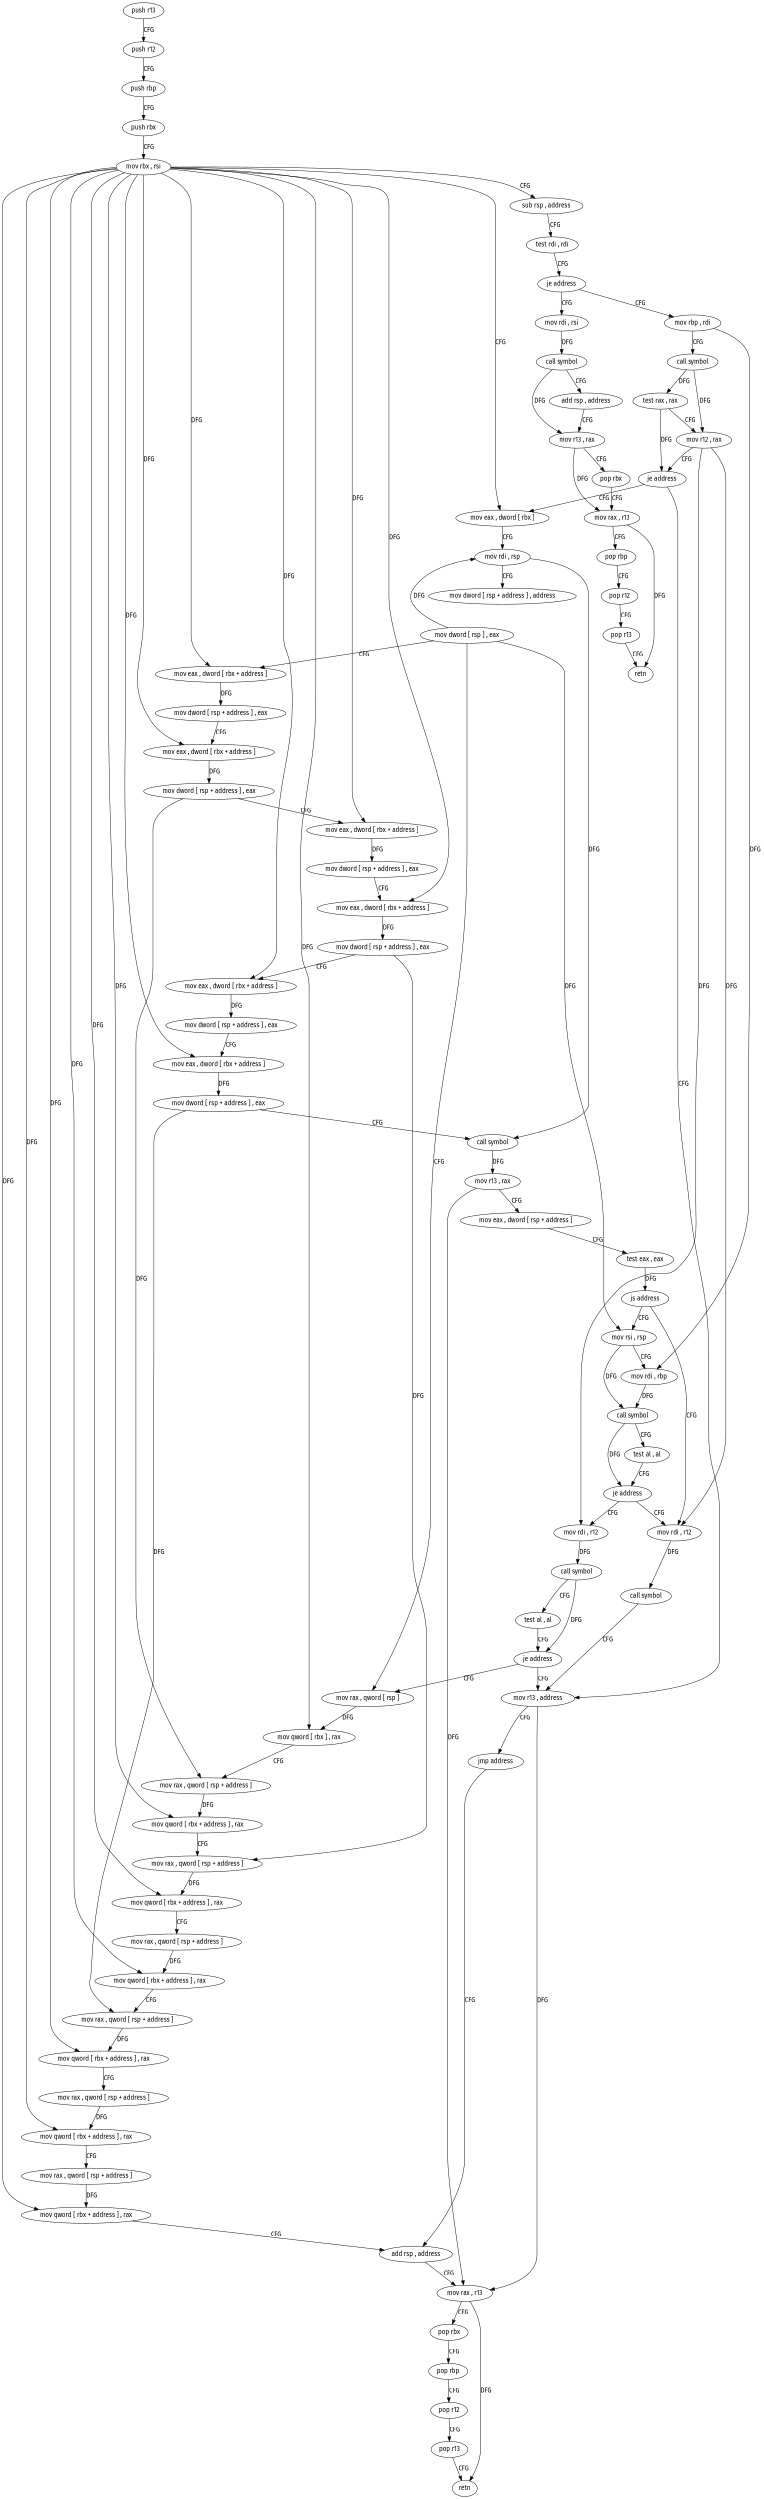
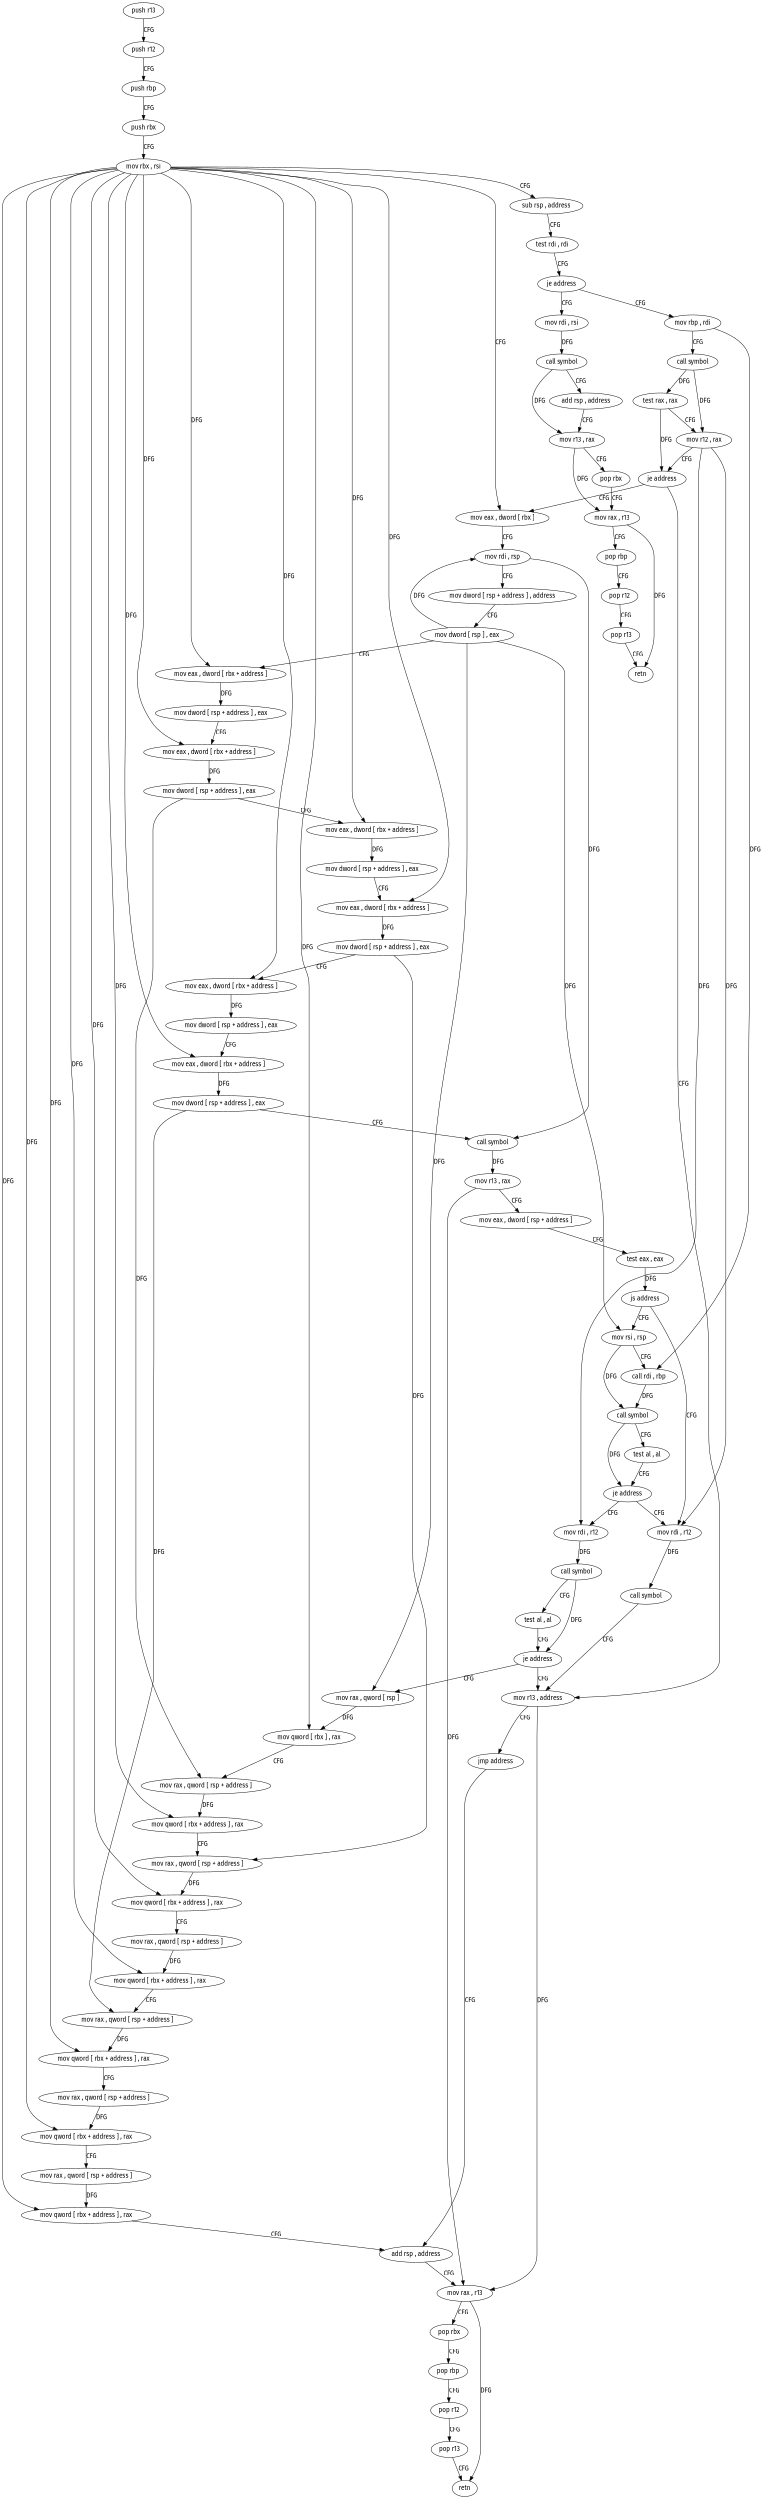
edge "mov dword [ rsp + address ] , address" -> "mov dword [ rsp ] , eax": added, label "CFG"
edge "mov dword [ rsp ] , eax" -> "mov rax , qword [ rsp ]": label "CFG" -> "DFG"
node "mov rdi , rbp": label "mov rdi , rbp" -> "call rdi , rbp"
